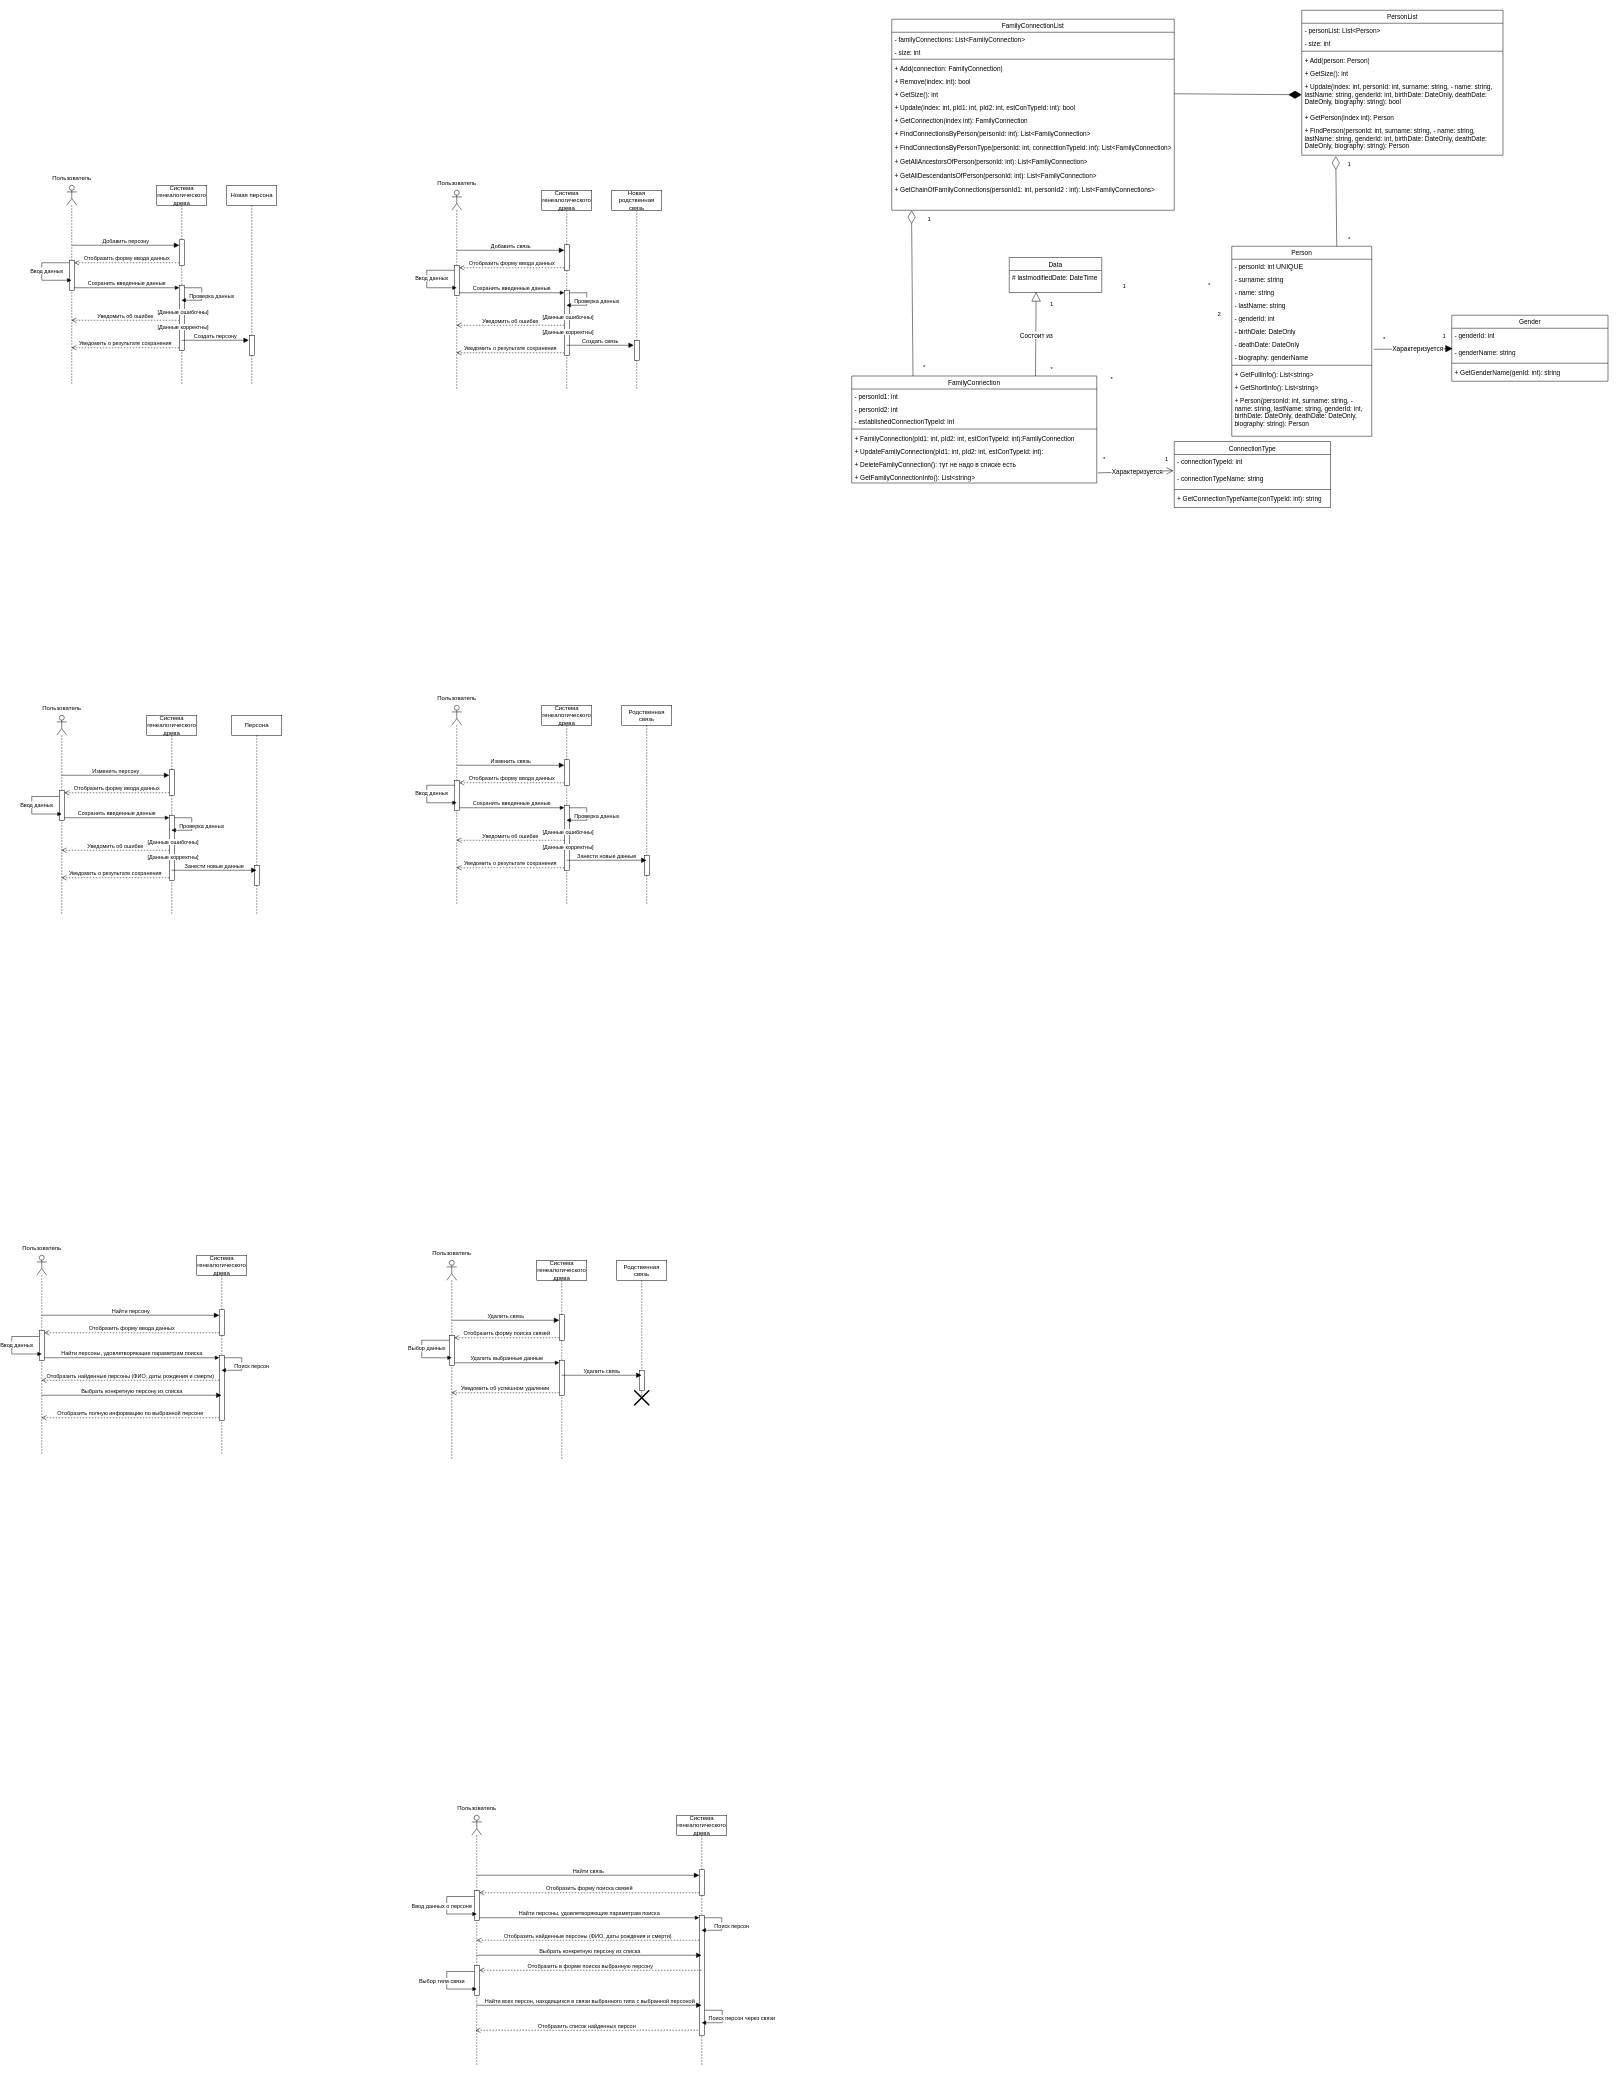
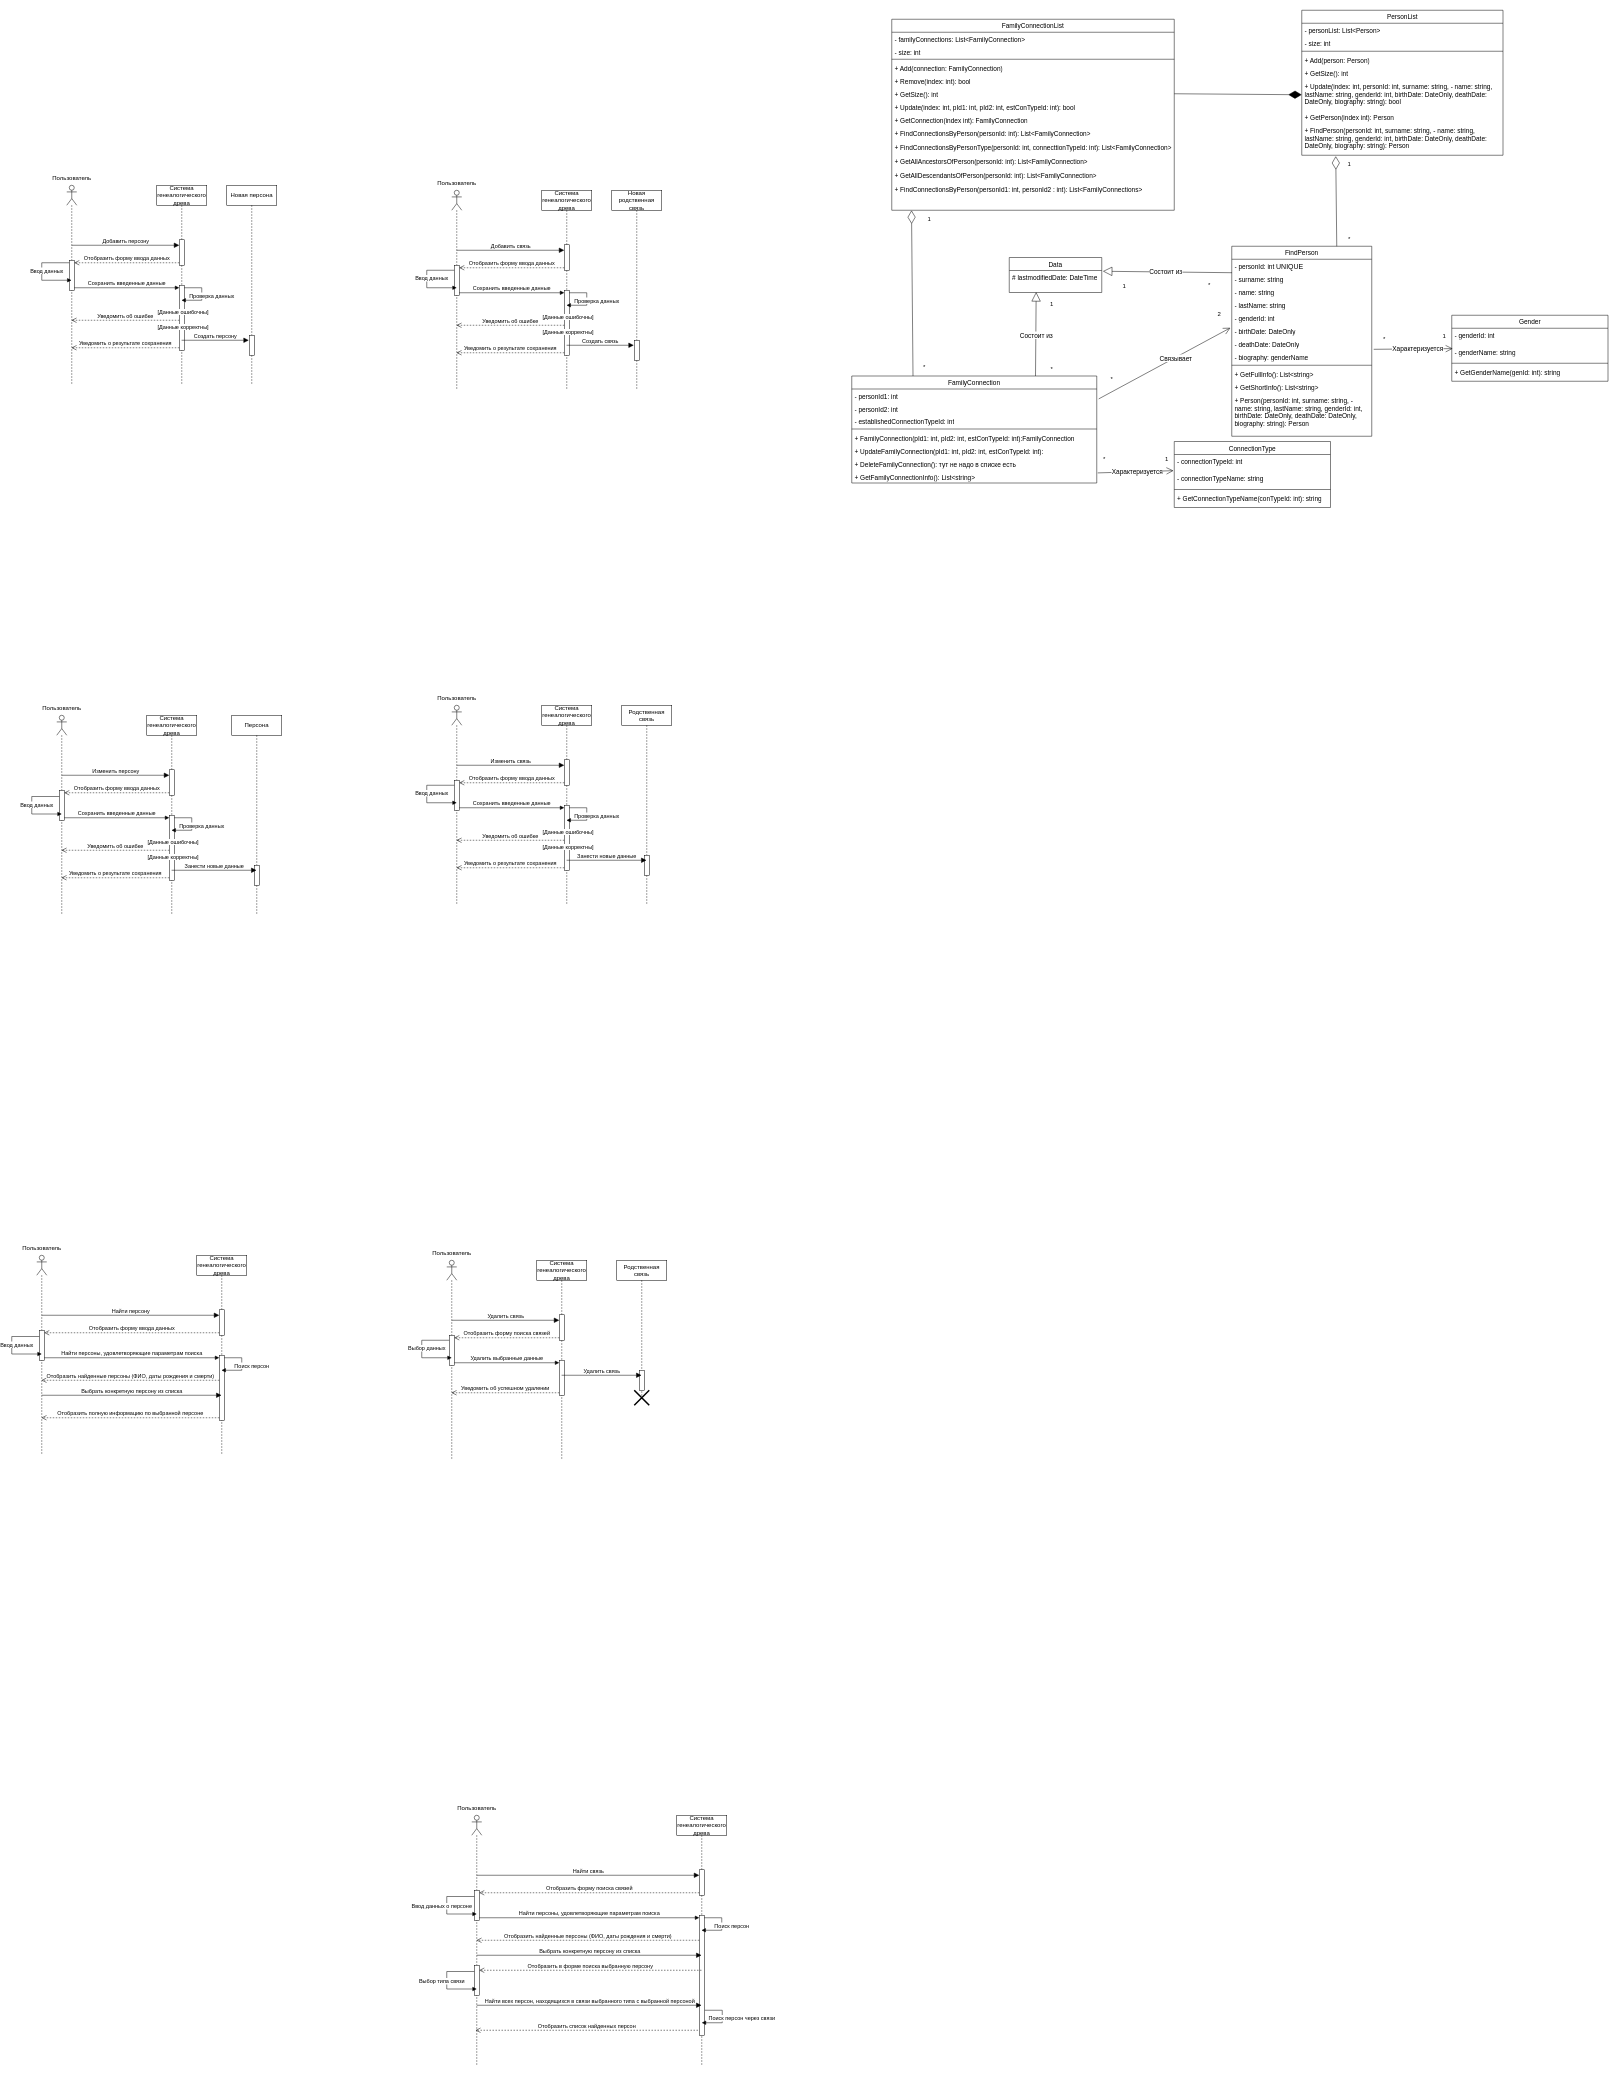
node "+ GetChainOfFamilyConnections(personId1: int, personId2 : int): List<FamilyConnections>": label "+ GetChainOfFamilyConnections(personId1: int, personId2 : int): List<FamilyConnections>" -> "+ FindConnectionsByPerson(personId1: int, personId2 : int): List<FamilyConnections>"
node "Person": label "Person" -> "FindPerson"
edge "- personId: int UNIQUE" -> "# lastmodifiedDate: DateTime": added, label "Состоит из"
edge "- biography: genderName" -> "- genderName: string": arrowhead block -> open
edge "- personId1: int" -> "- birthDate: DateOnly": added, label "Связывает"
